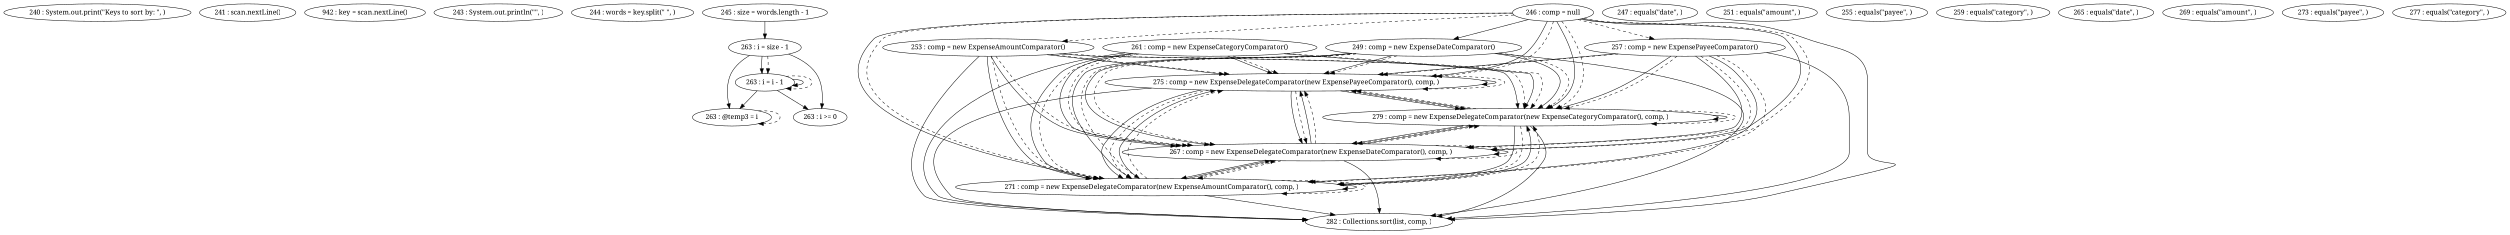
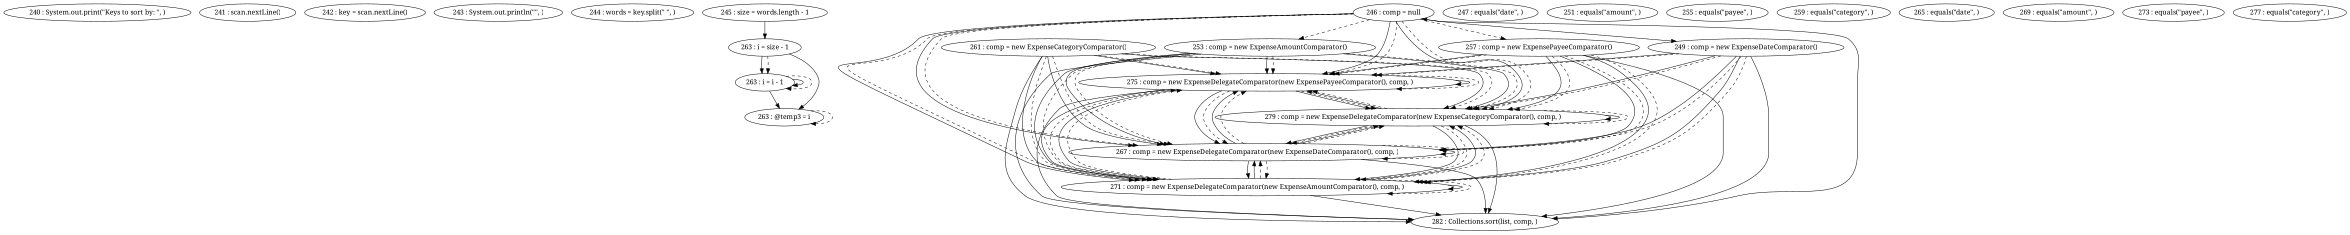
node "942 : key = scan.nextLine()": label "942 : key = scan.nextLine()" -> "242 : key = scan.nextLine()"
node "263 : i >= 0": removed
edge "246 : comp = null" -> "282 : Collections.sort(list, comp, )": reversed
